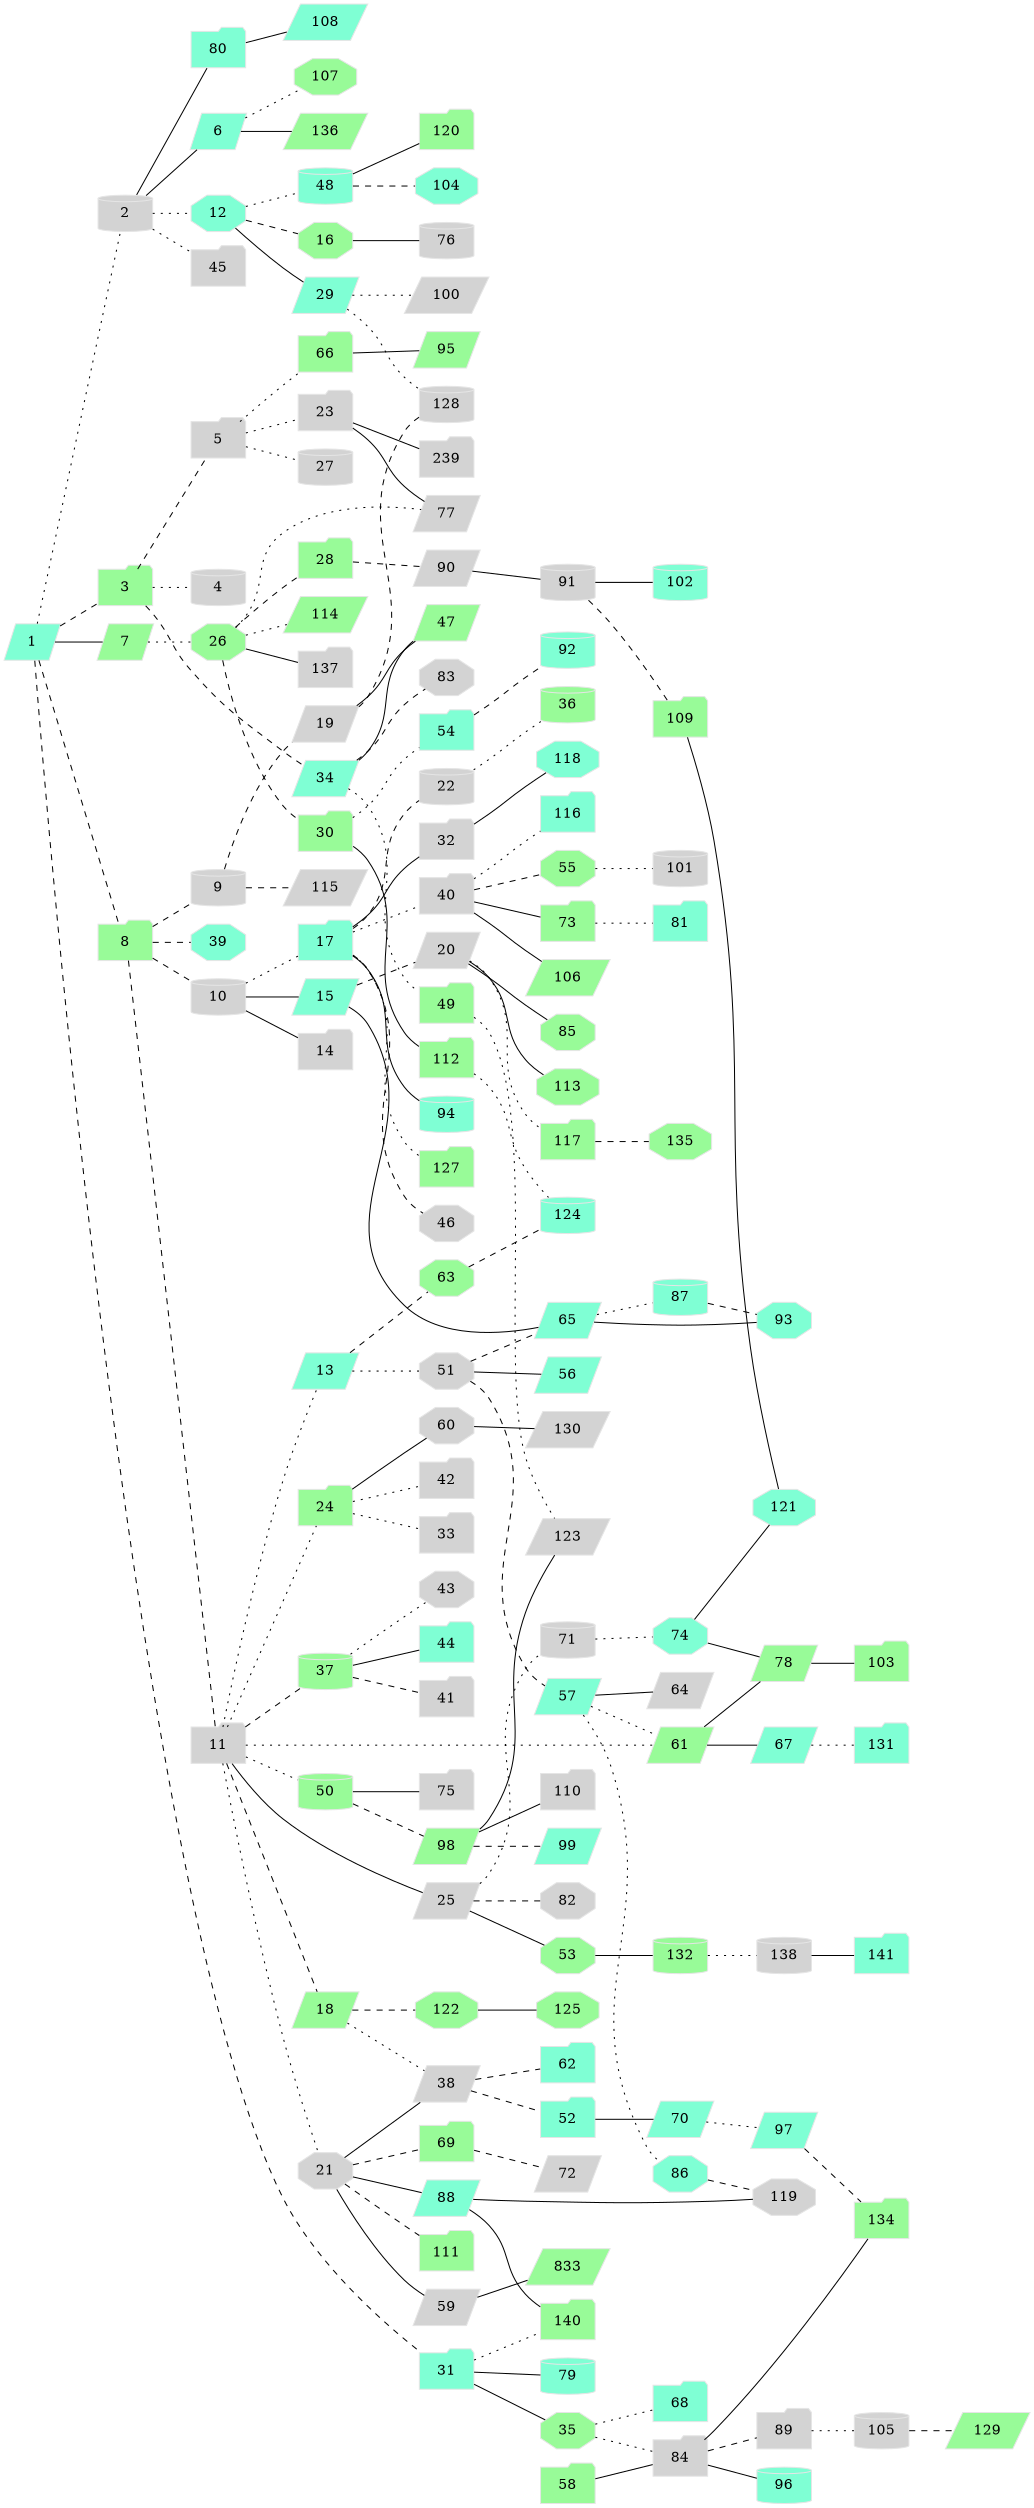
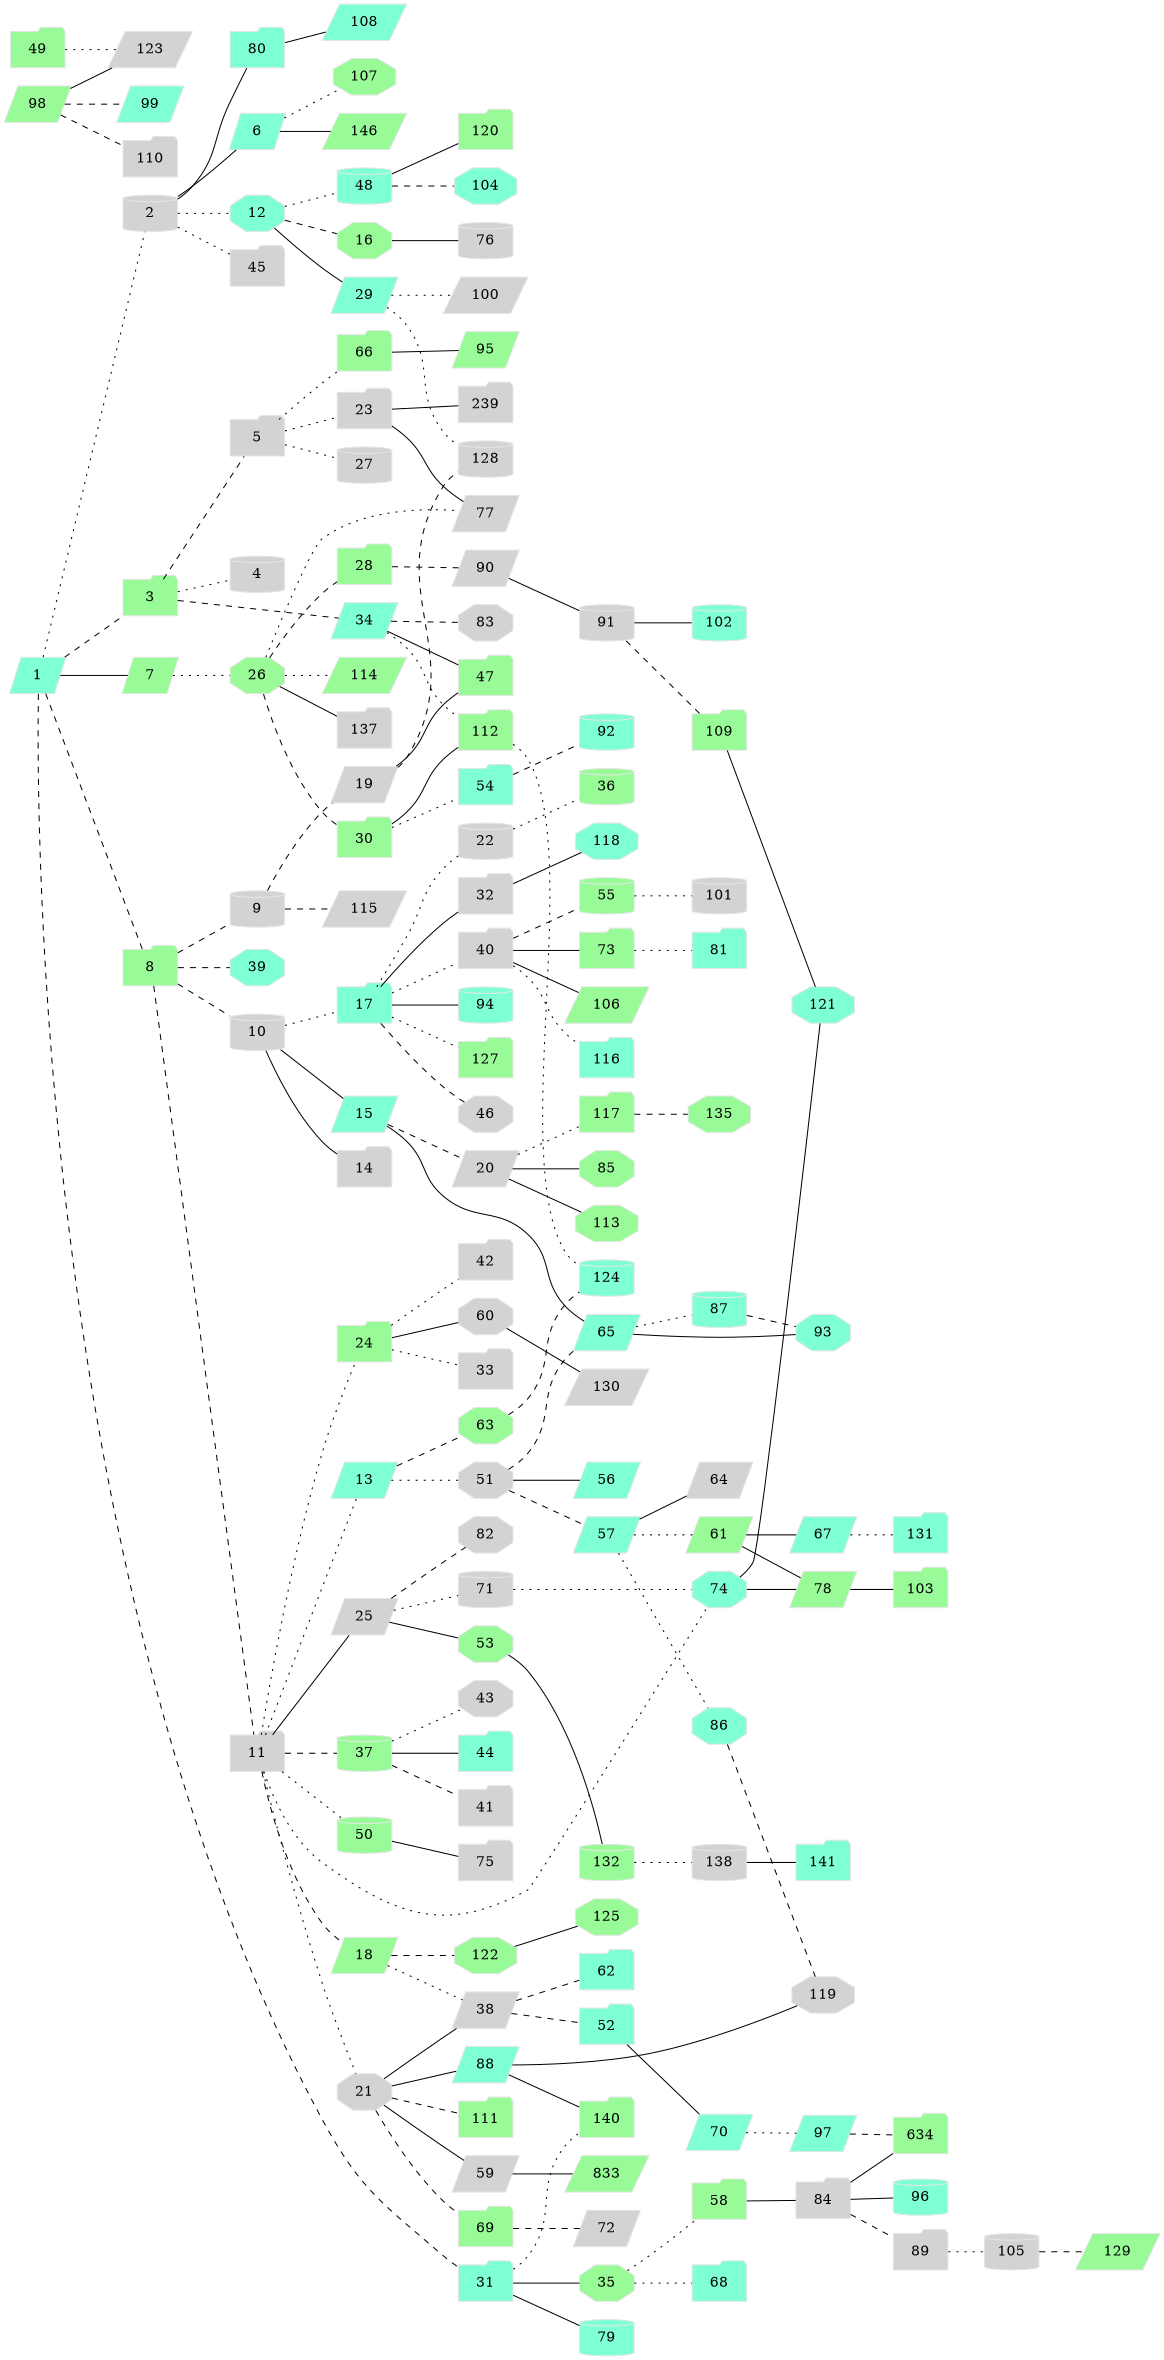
node "136": label "136" -> "146"
node "47": shape parallelogram -> folder
edge "34" -- "49": now "34" -- "112"
edge "22" -- "17": style dashed -> dotted
node "55": shape octagon -> cylinder
edge "11" -- "61": now "11" -- "74"
edge "110" -- "98": style solid -> dashed
edge "50" -- "98": removed
node "134": label "134" -> "634"
edge "35" -- "84": now "35" -- "58"
